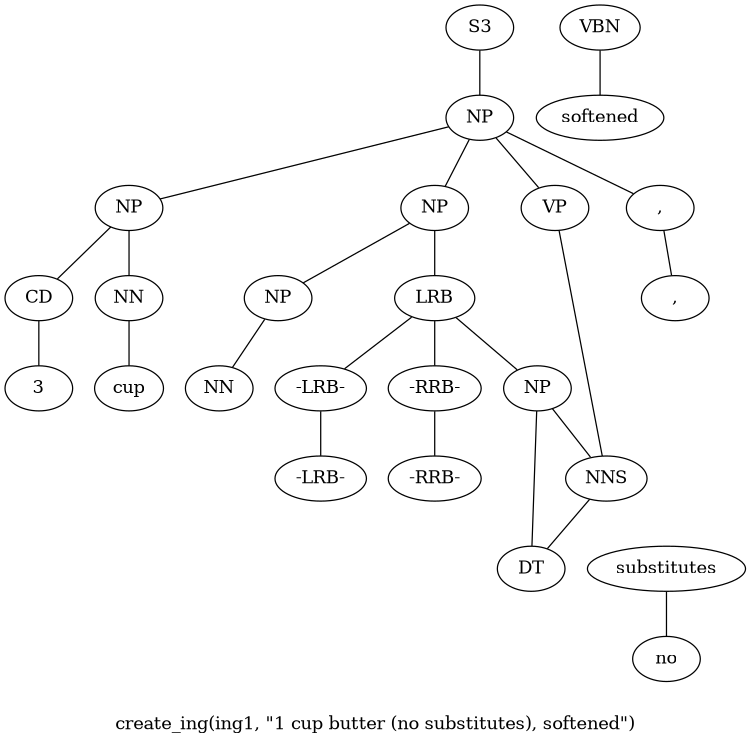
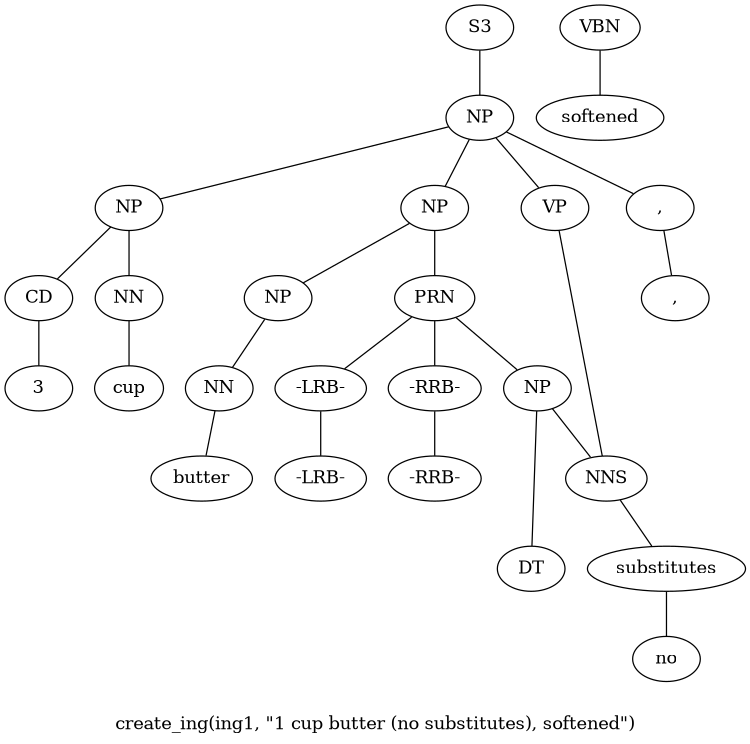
node "LRB": label "LRB" -> "PRN"
node "butter": added
edge "NNS" -- "DT": now "NNS" -- "substitutes"
